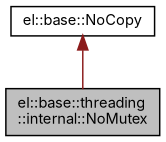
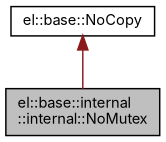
node "el::base::threading ::internal::NoMutex": label "el::base::threading ::internal::NoMutex" -> "el::base::internal ::internal::NoMutex"
